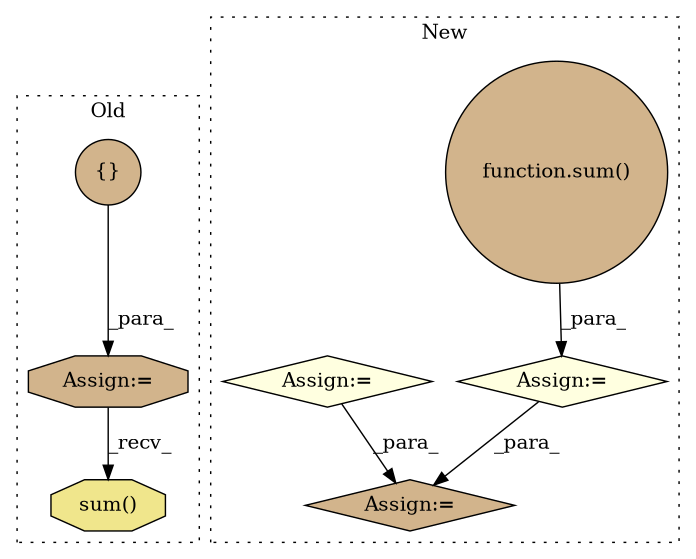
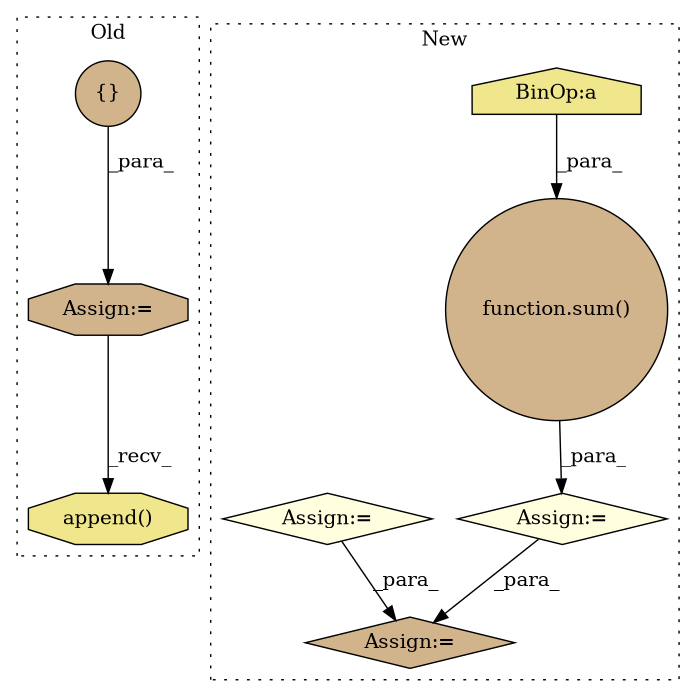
node "BinOp:a": added
node "sum()": label "sum()" -> "append()"
